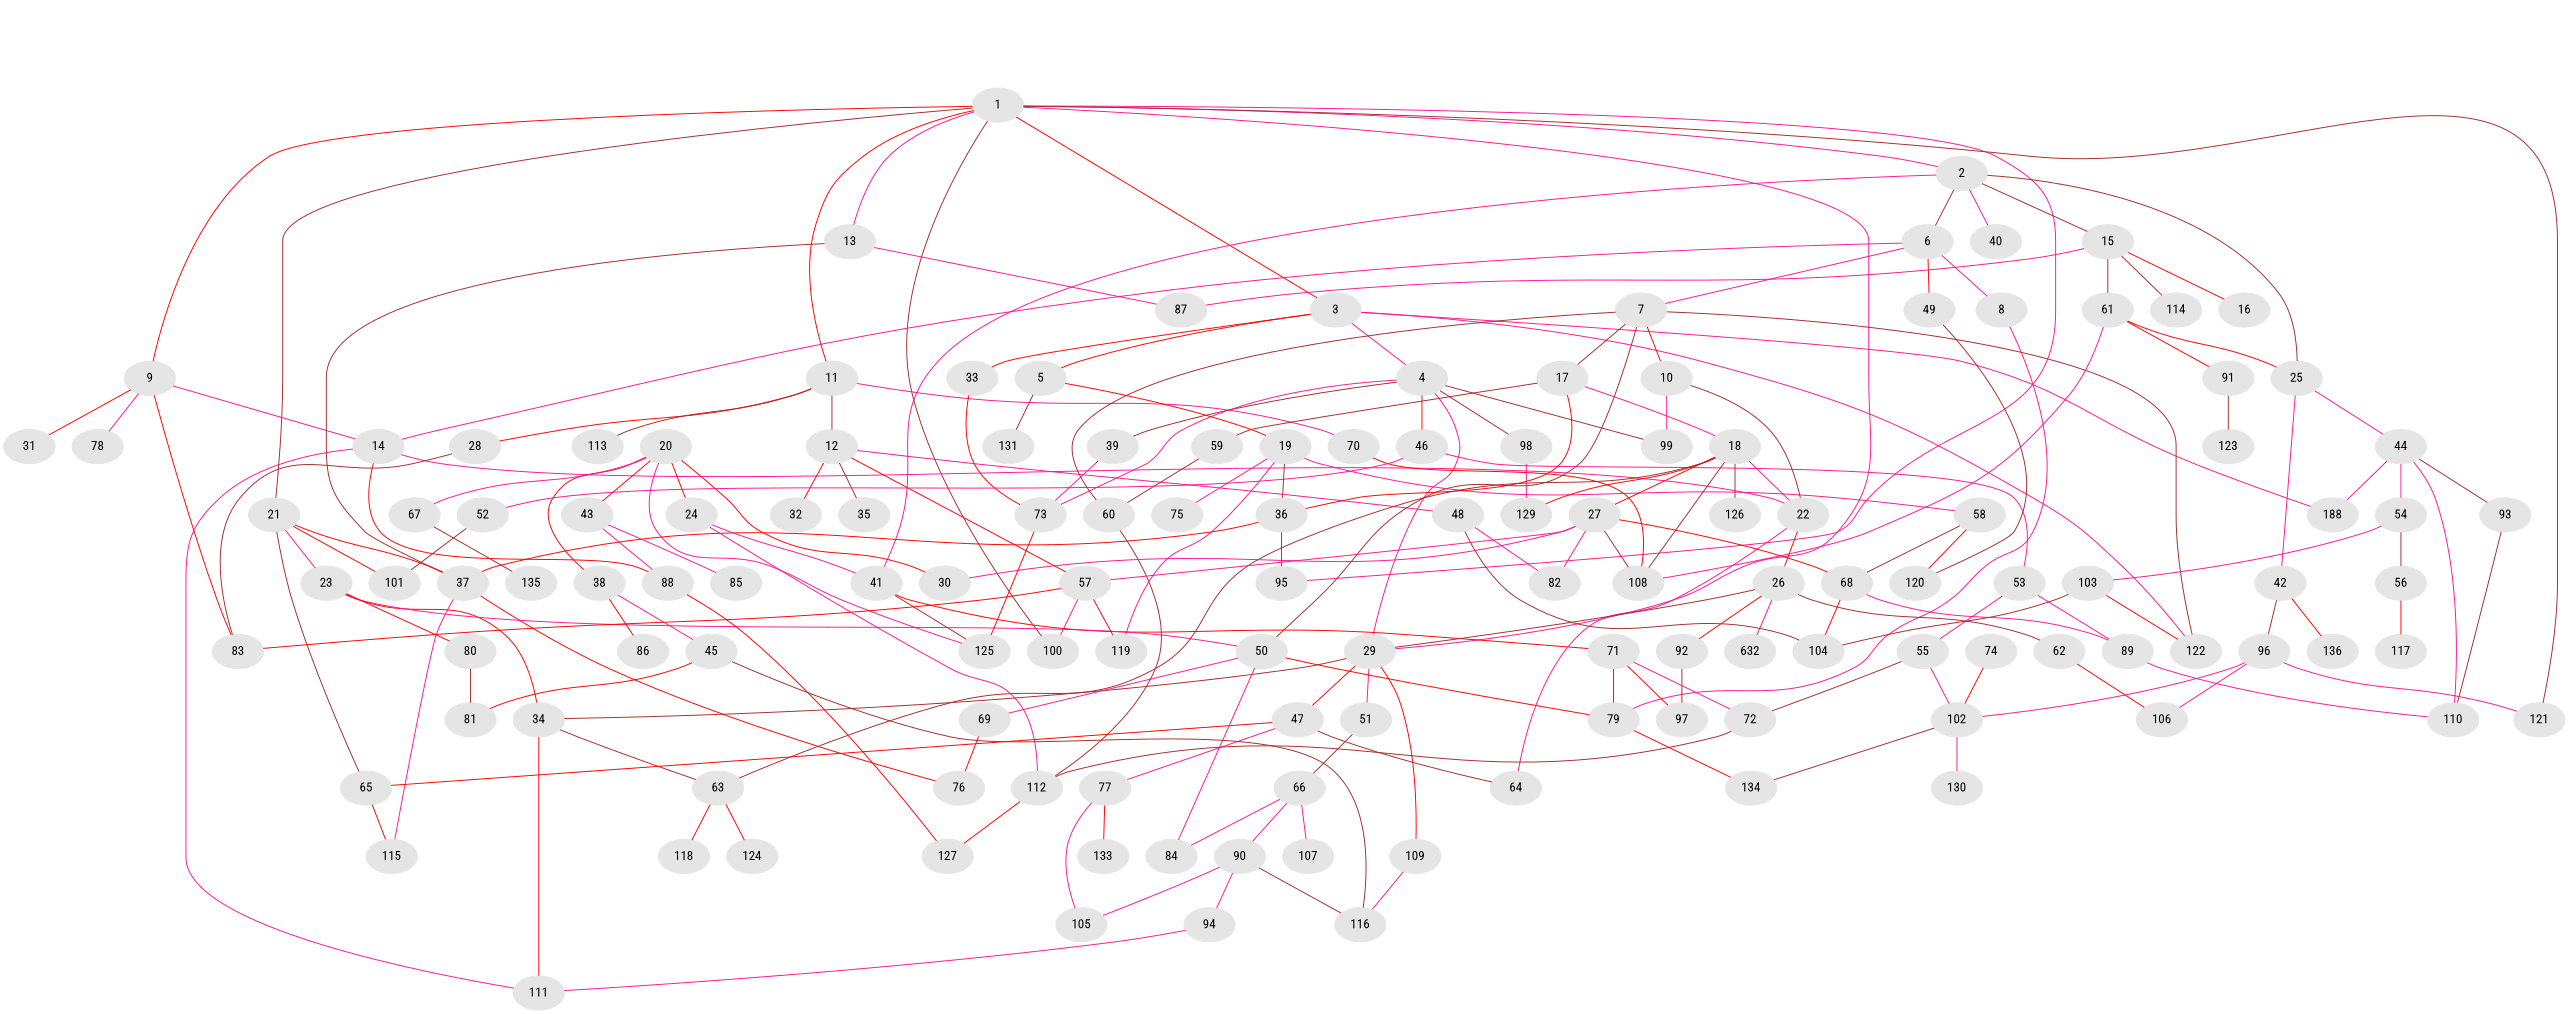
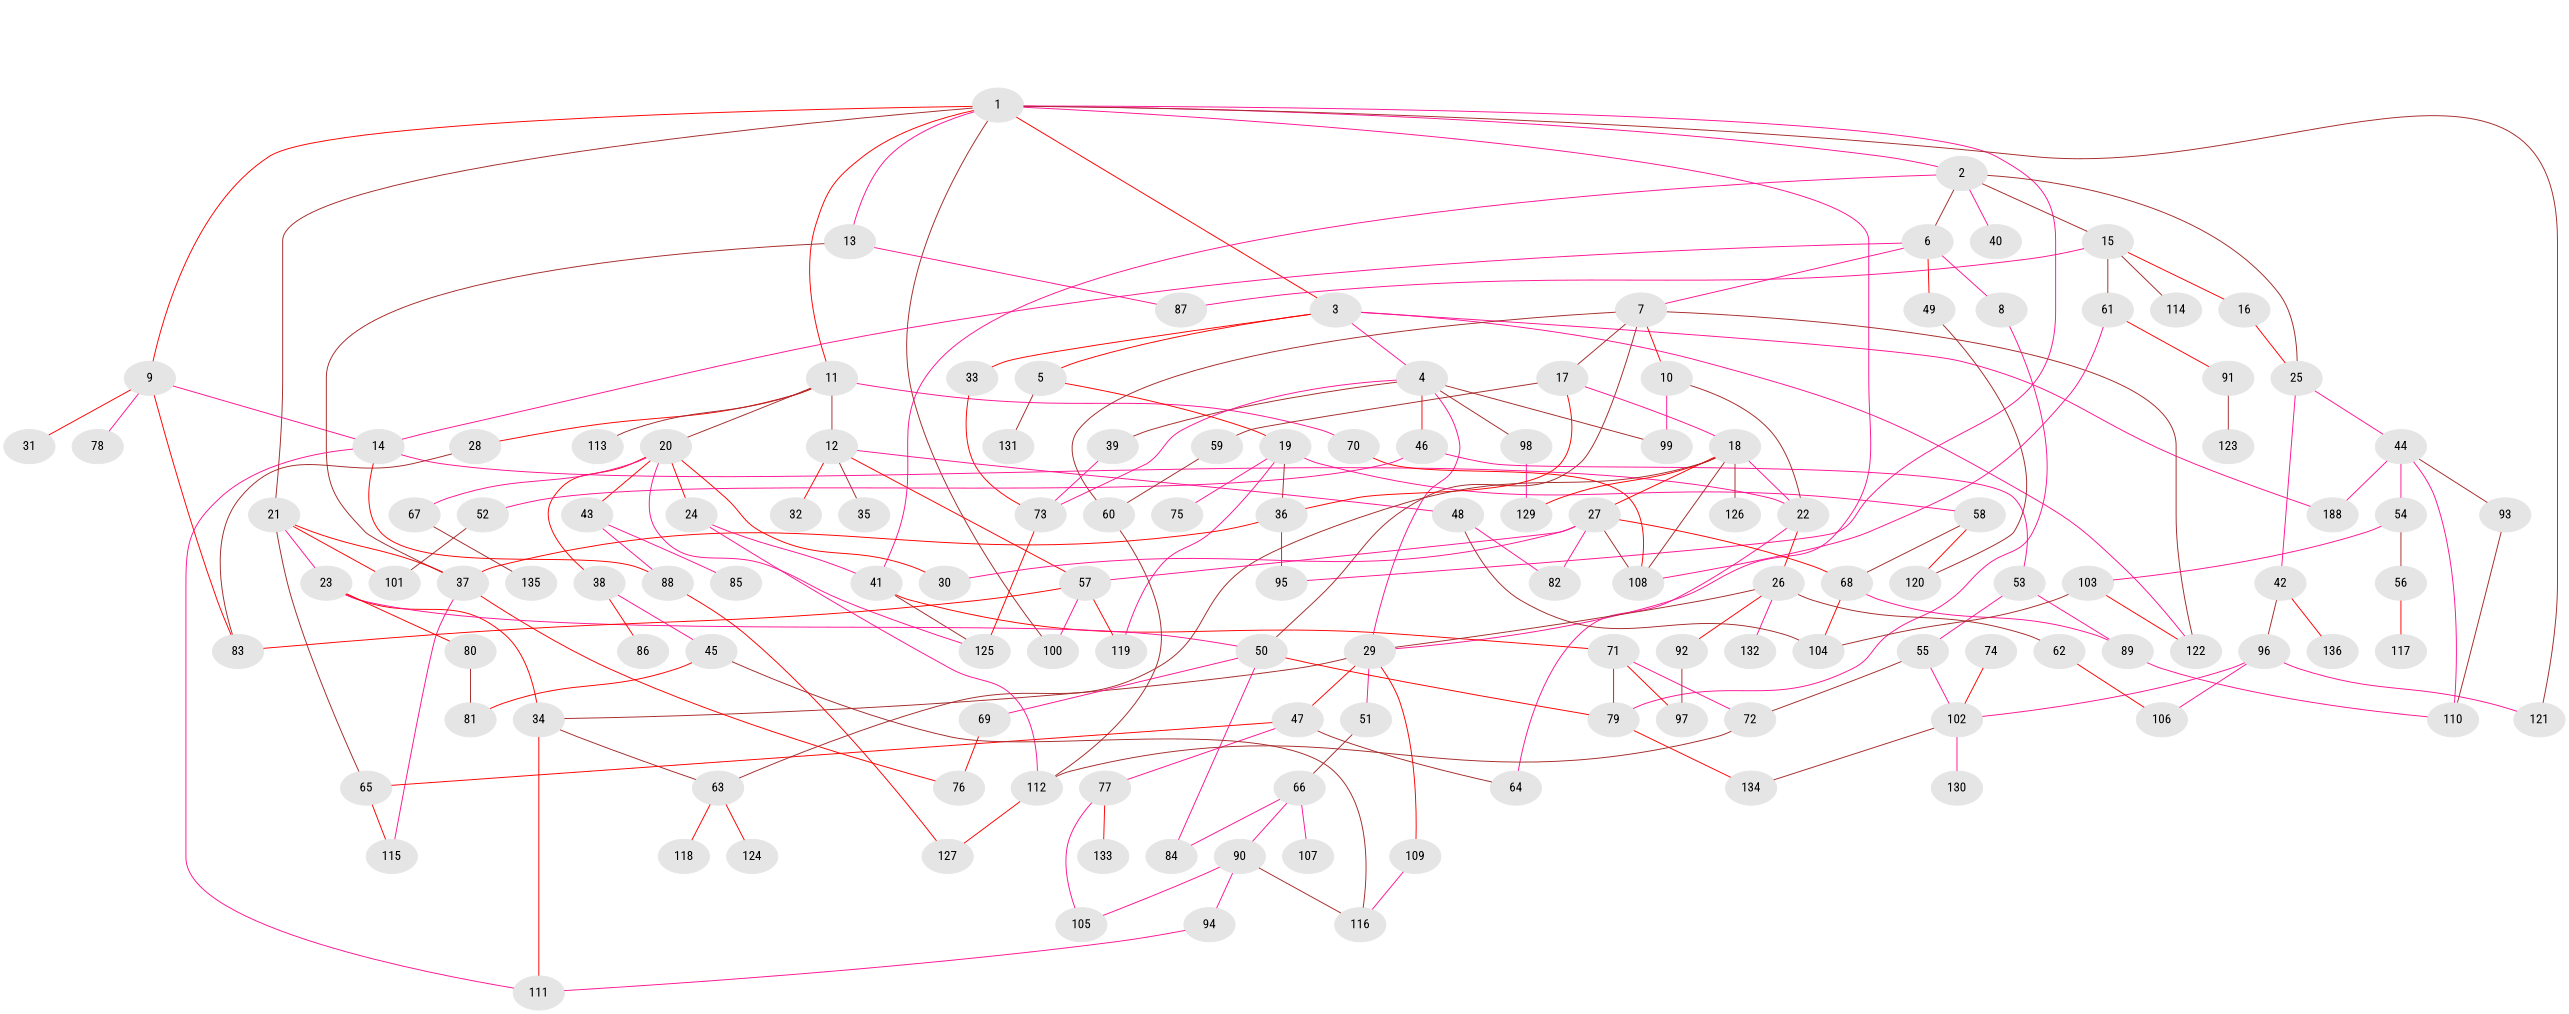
edge "61" -- "25": now "16" -- "25"
edge "11" -- "20": added
node "632": label "632" -> "132"
